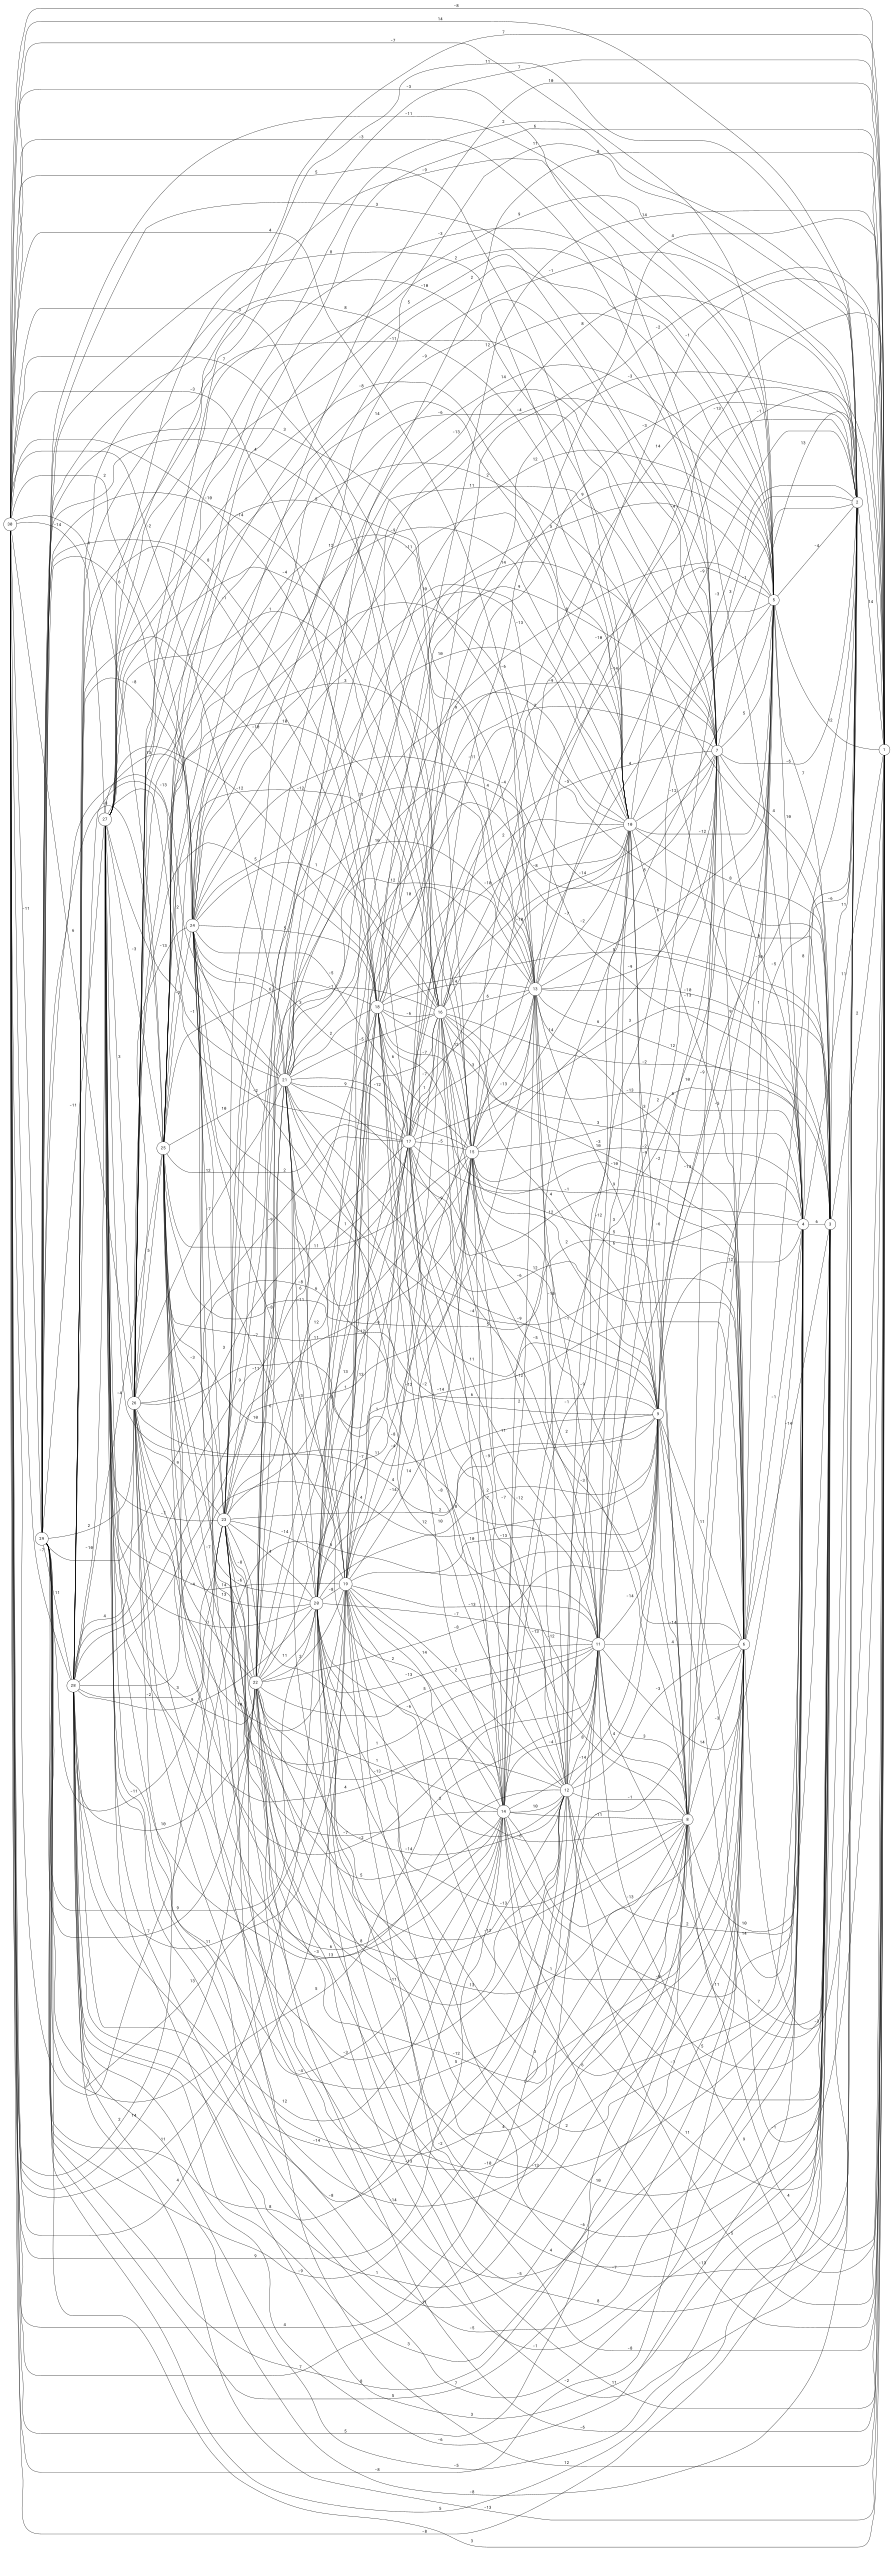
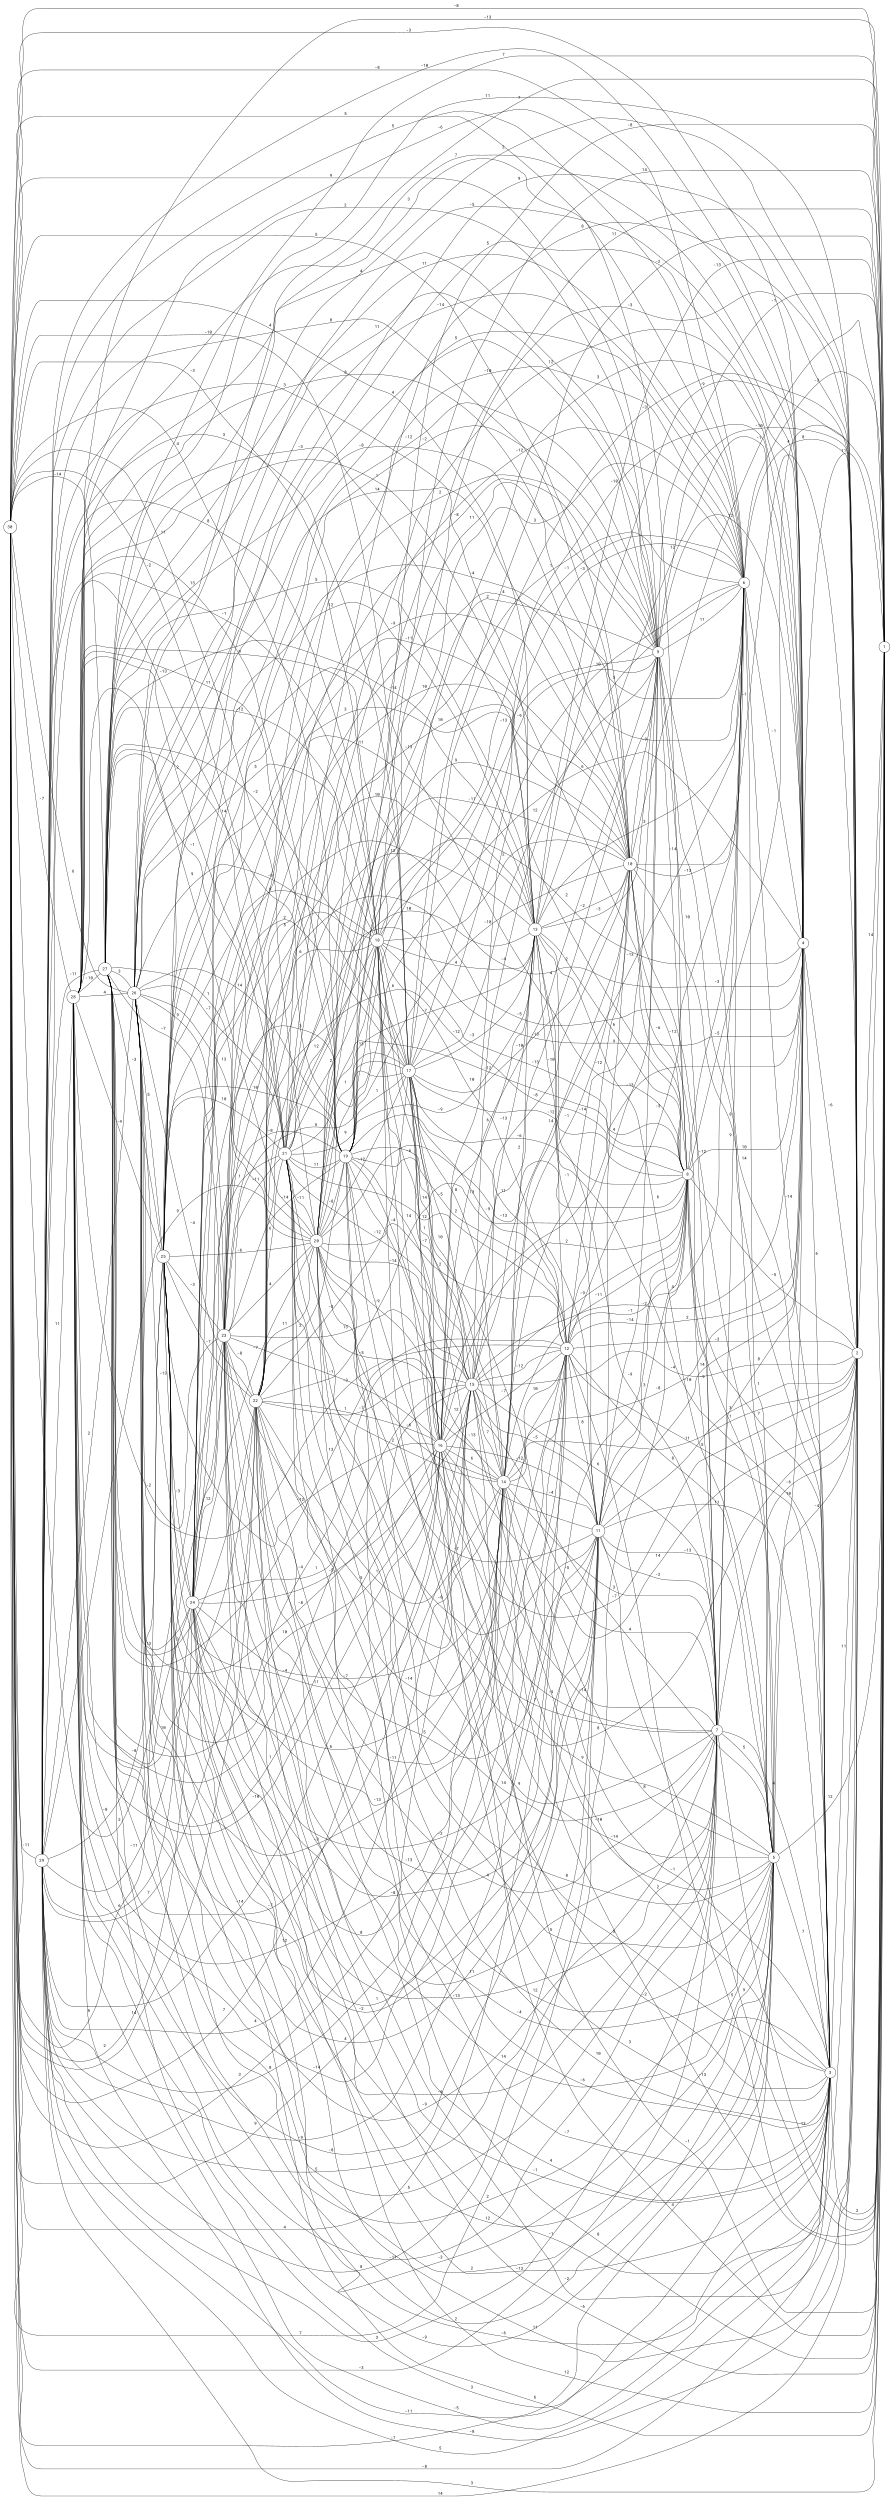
edge "1" -- "24": removed, label "10"
edge "9" -- "29": added, label "2"
edge "21" -- "6": label "-6" -> "-12"
